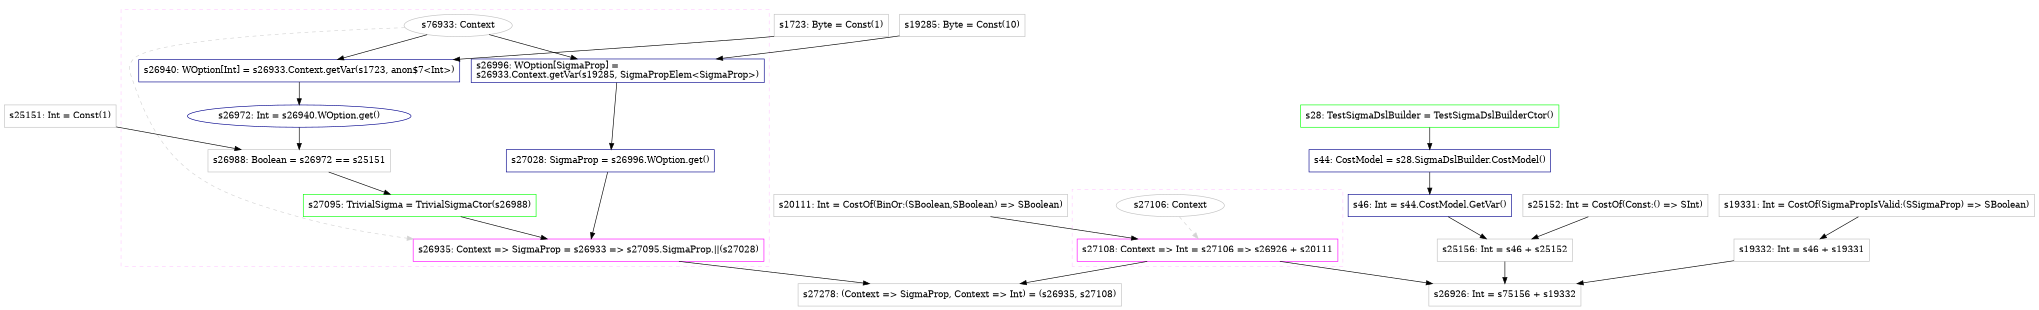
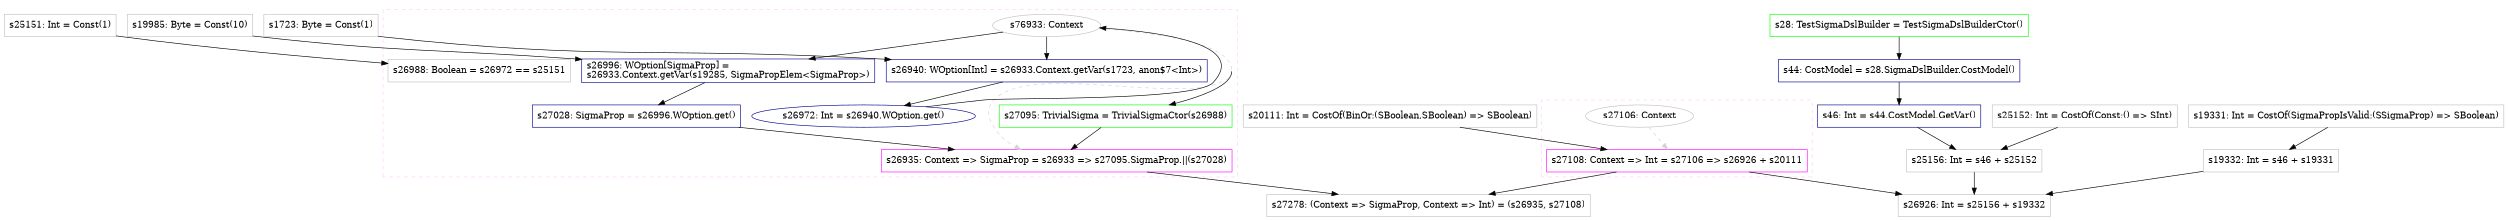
node "s19285: Byte = Const(10)": label "s19285: Byte = Const(10)" -> "s19985: Byte = Const(10)"
edge "s26972: Int = s26940.WOption.get()" -> "s26988: Boolean = s26972 == s25151": now "s26972: Int = s26940.WOption.get()" -> "s76933: Context"
edge "s26988: Boolean = s26972 == s25151" -> "s27095: TrivialSigma = TrivialSigmaCtor(s26988)": now "s76933: Context" -> "s27095: TrivialSigma = TrivialSigmaCtor(s26988)"
node "s26926: Int = s75156 + s19332": label "s26926: Int = s75156 + s19332" -> "s26926: Int = s25156 + s19332"
